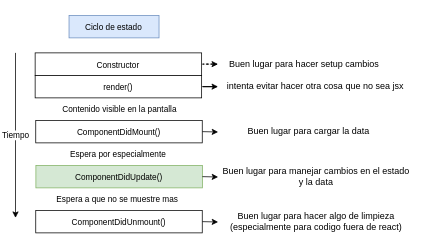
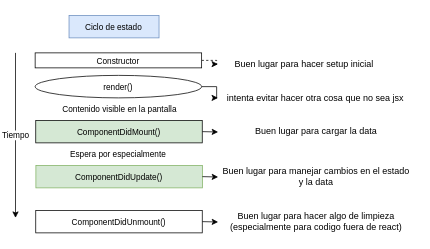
node "Constructor": size 167x23 -> 167x15
node "Buen lugar para hacer setup cambios": label "Buen lugar para hacer setup cambios" -> "Buen lugar para hacer setup inicial"
node "render()": shape rectangle -> ellipse
node "intenta evitar hacer otra cosa que no sea jsx": moved (315, 87) -> (315, 98)
node "ComponentDidMount()": fillcolor #ffffff -> #d5e8d4
node "Buen lugar para cargar la data": moved (309, 132) -> (316, 132)
node "Espera a que no se muestre mas": removed
